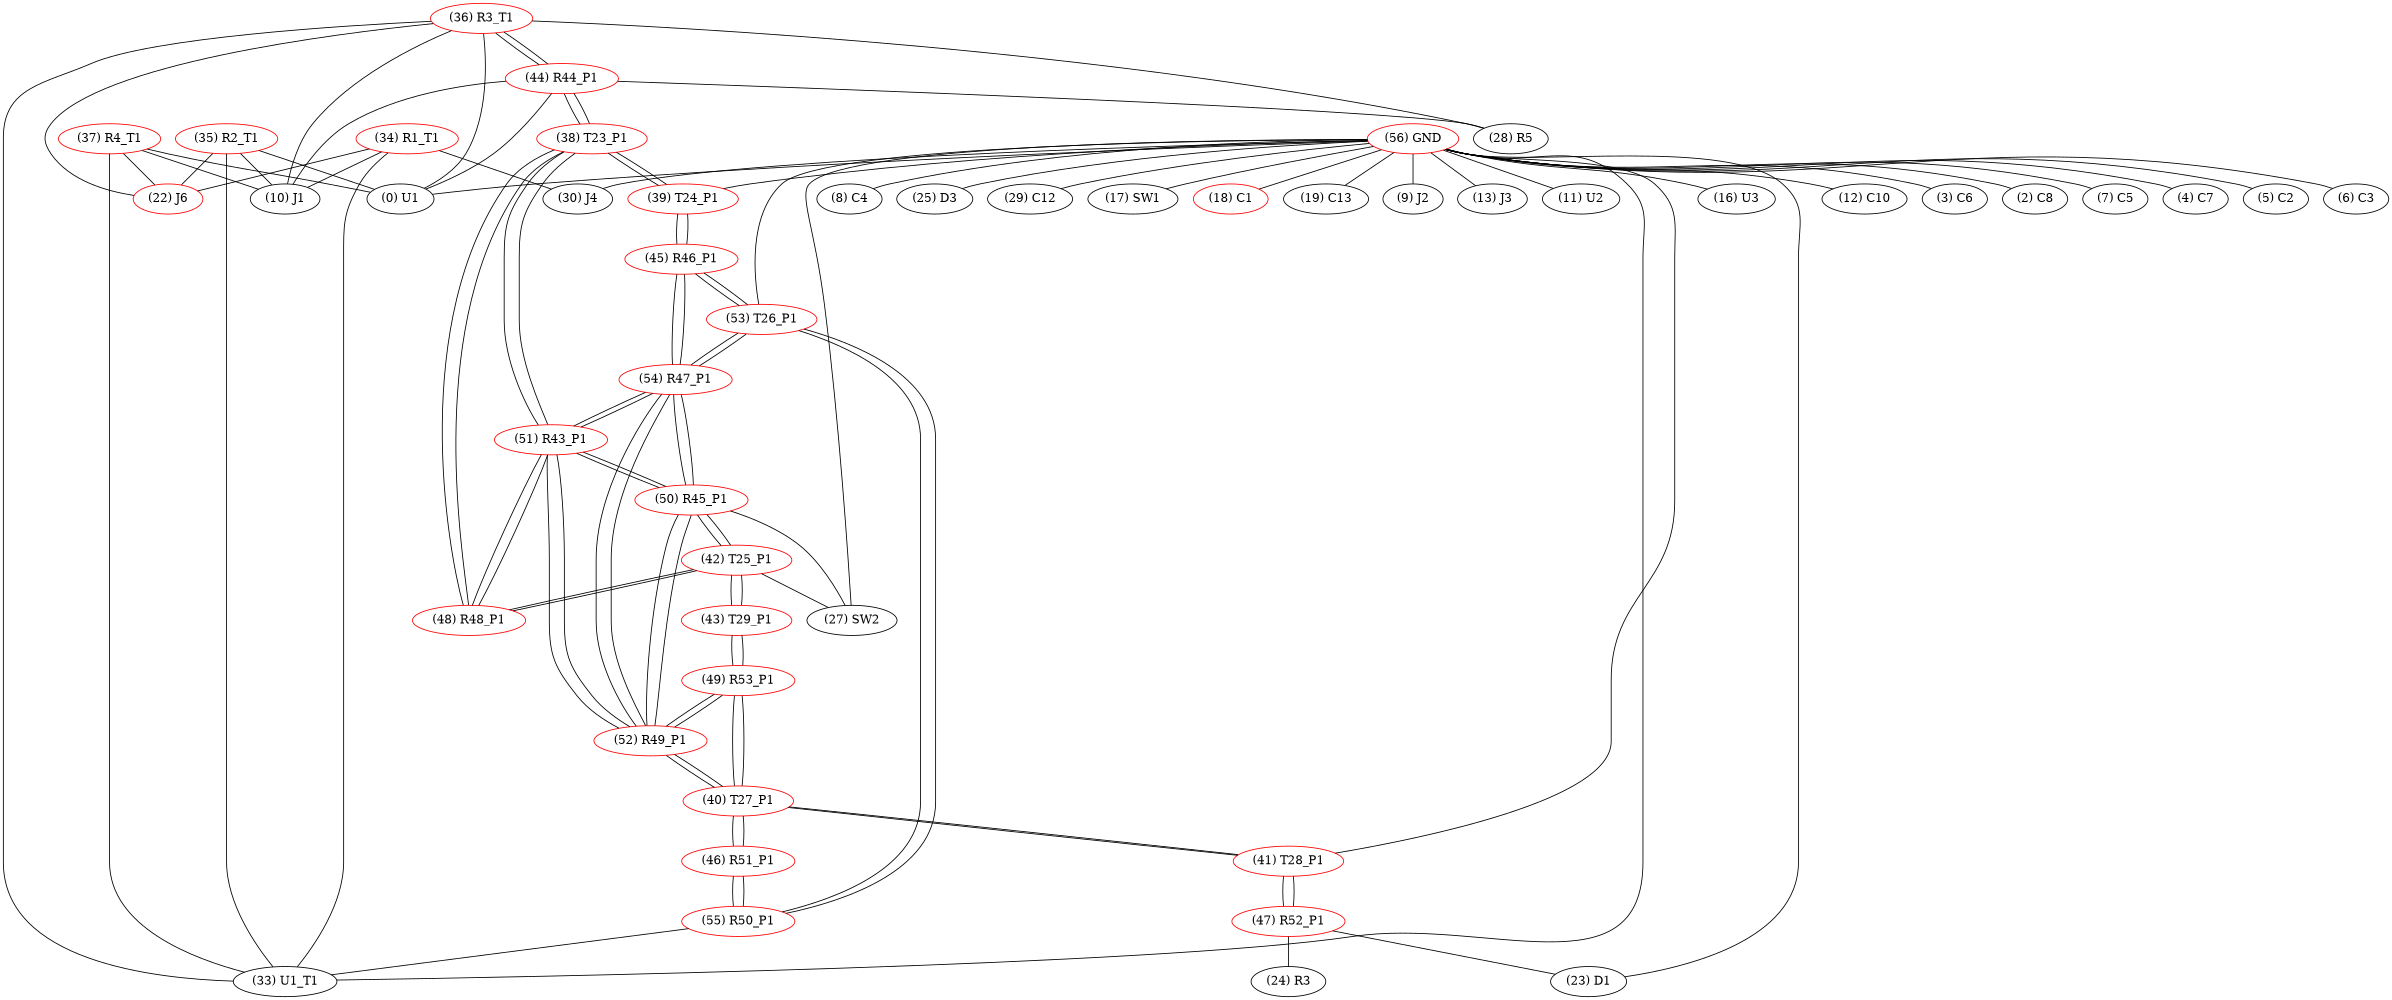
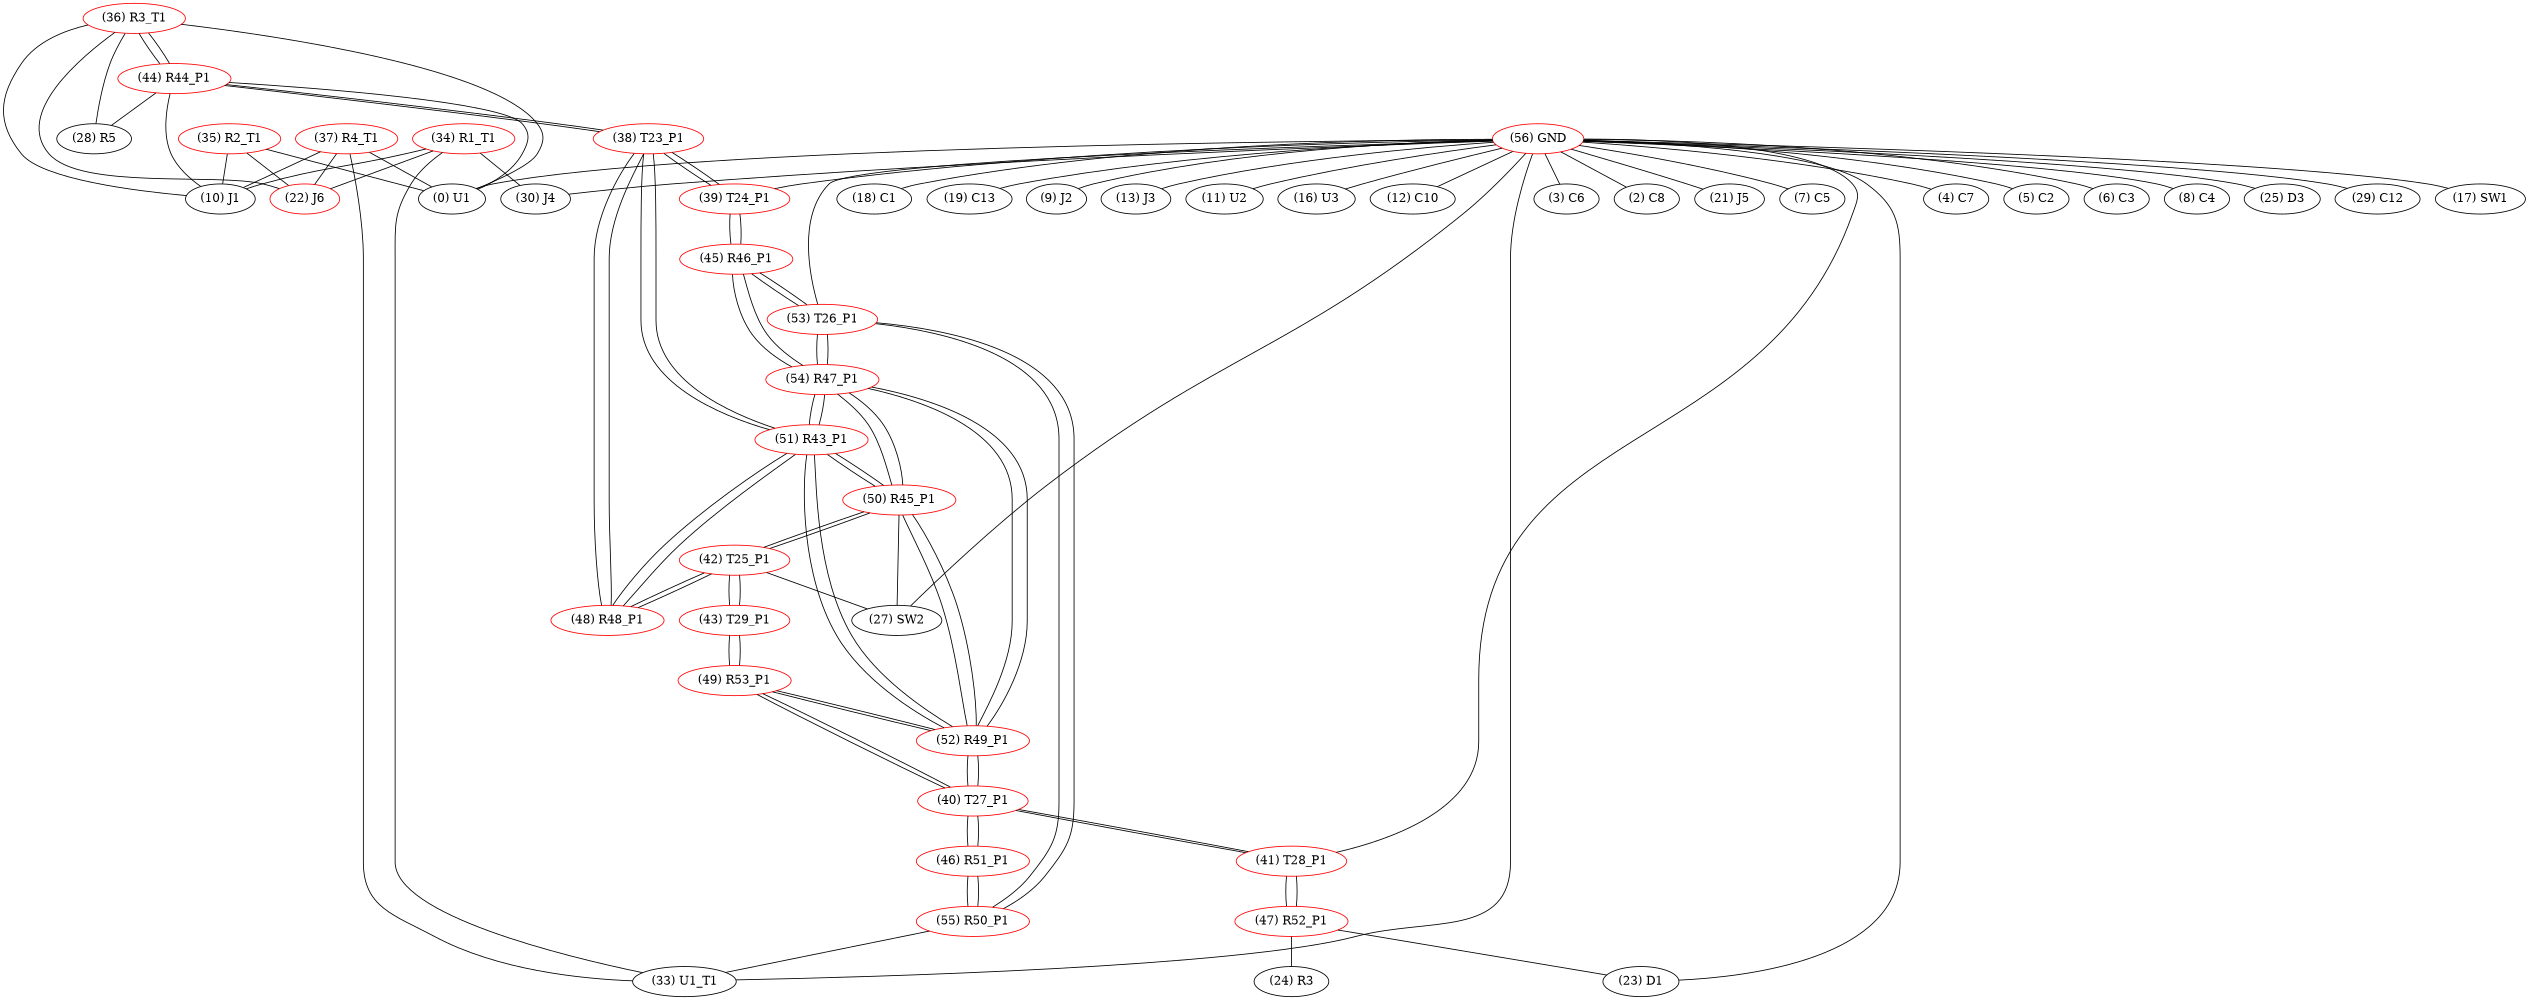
node "(18) C1": color red -> black
node "(21) J5": added
edge "(36) R3_T1" -- "(33) U1_T1": removed
edge "(35) R2_T1" -- "(33) U1_T1": removed
